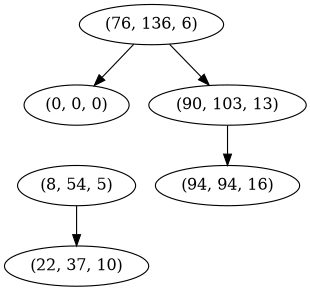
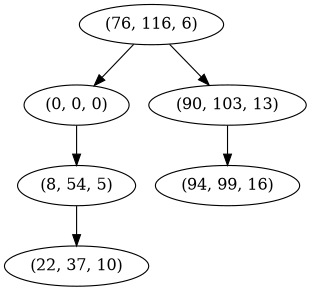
node "(76, 136, 6)": label "(76, 136, 6)" -> "(76, 116, 6)"
edge "(0, 0, 0)" -> "(8, 54, 5)": added
node "(94, 94, 16)": label "(94, 94, 16)" -> "(94, 99, 16)"
